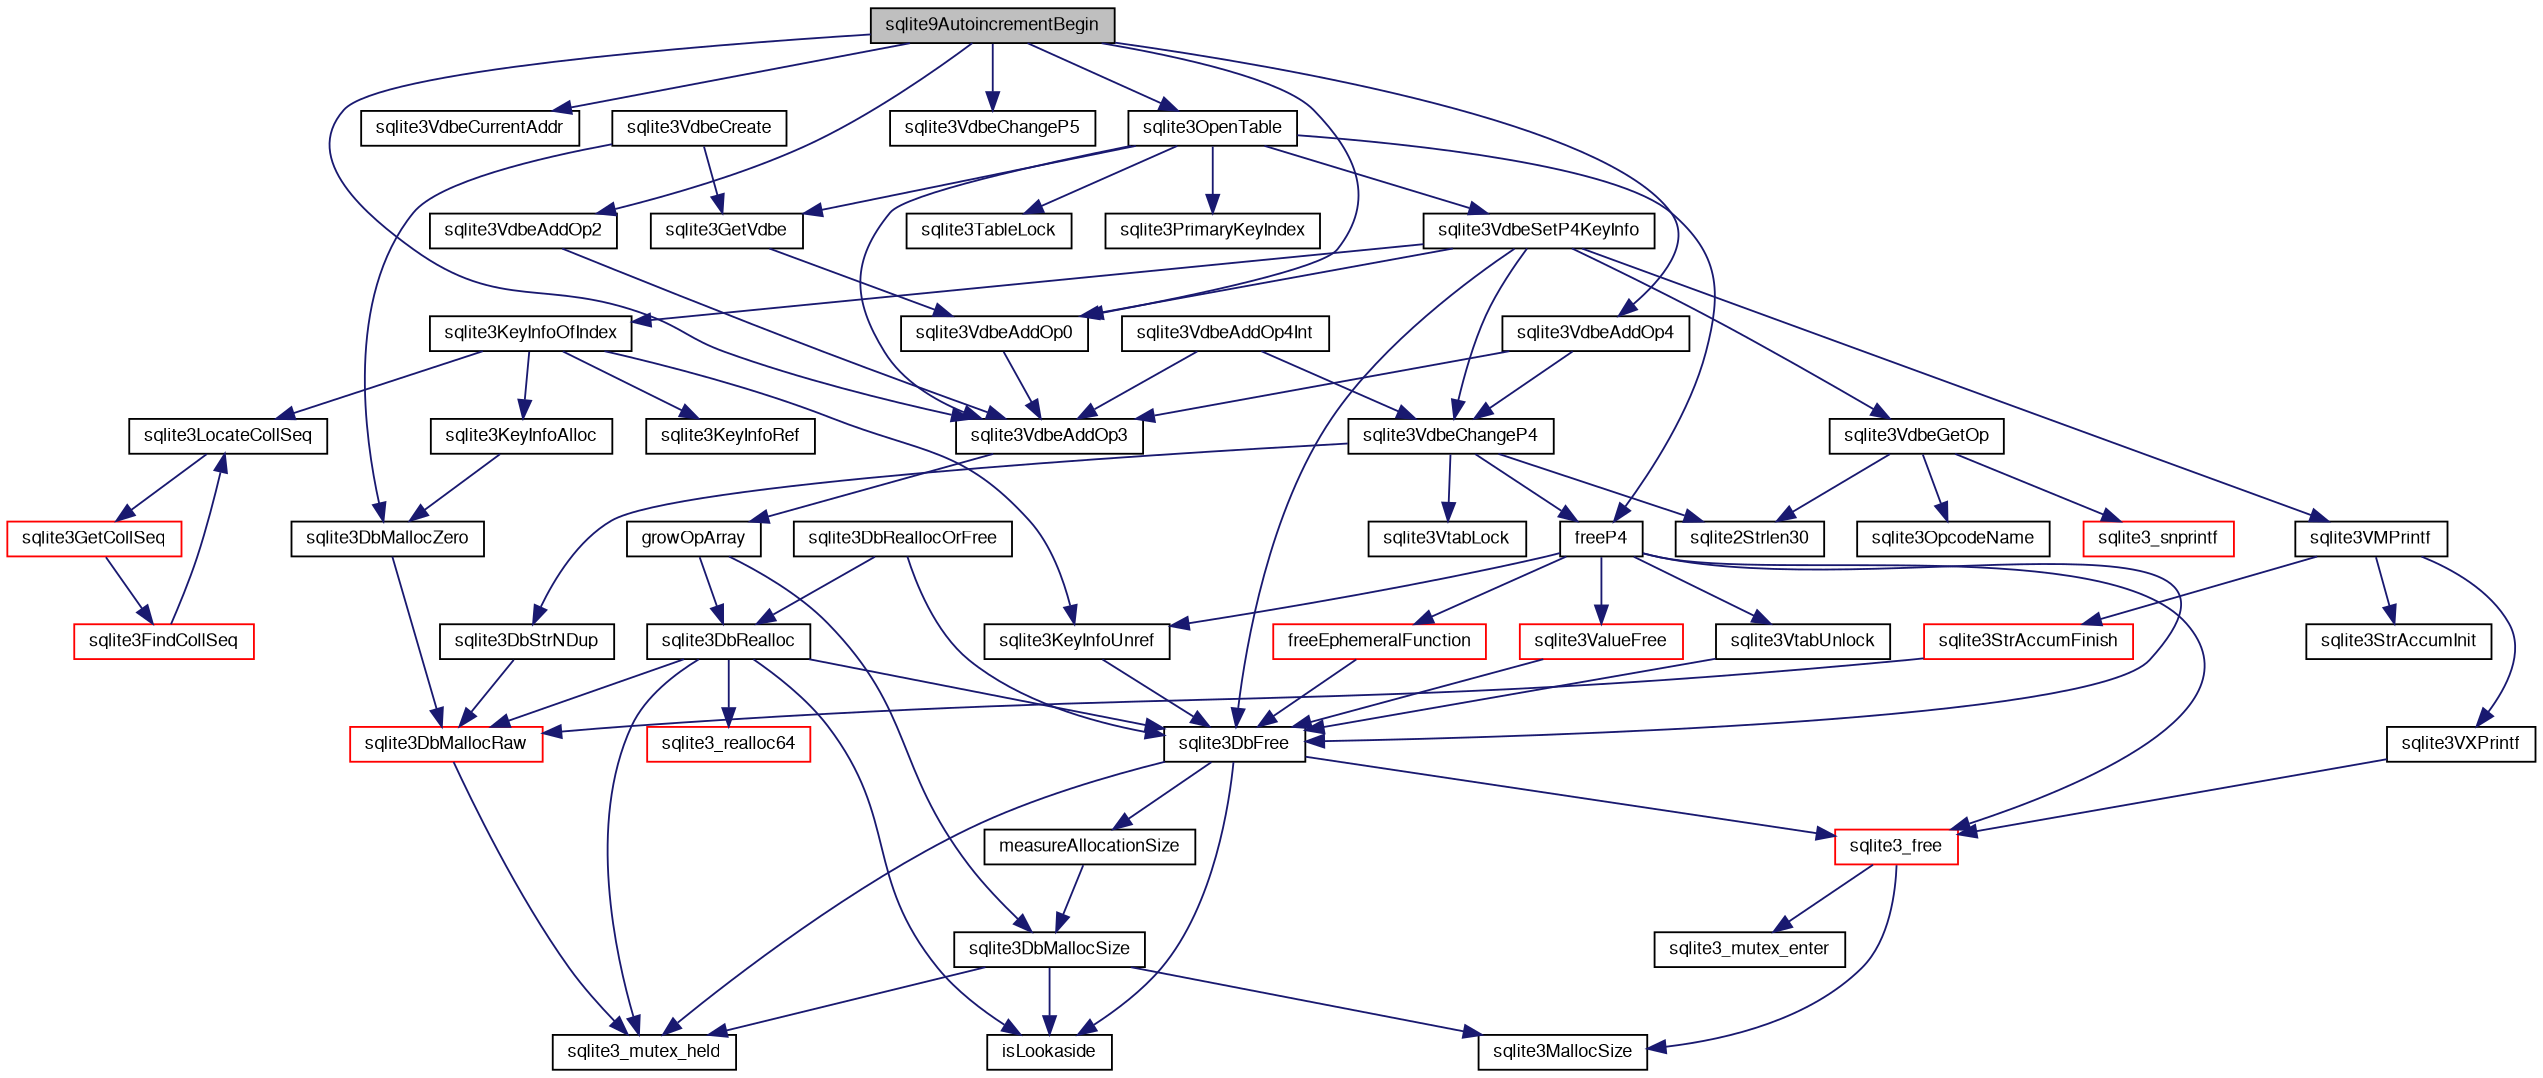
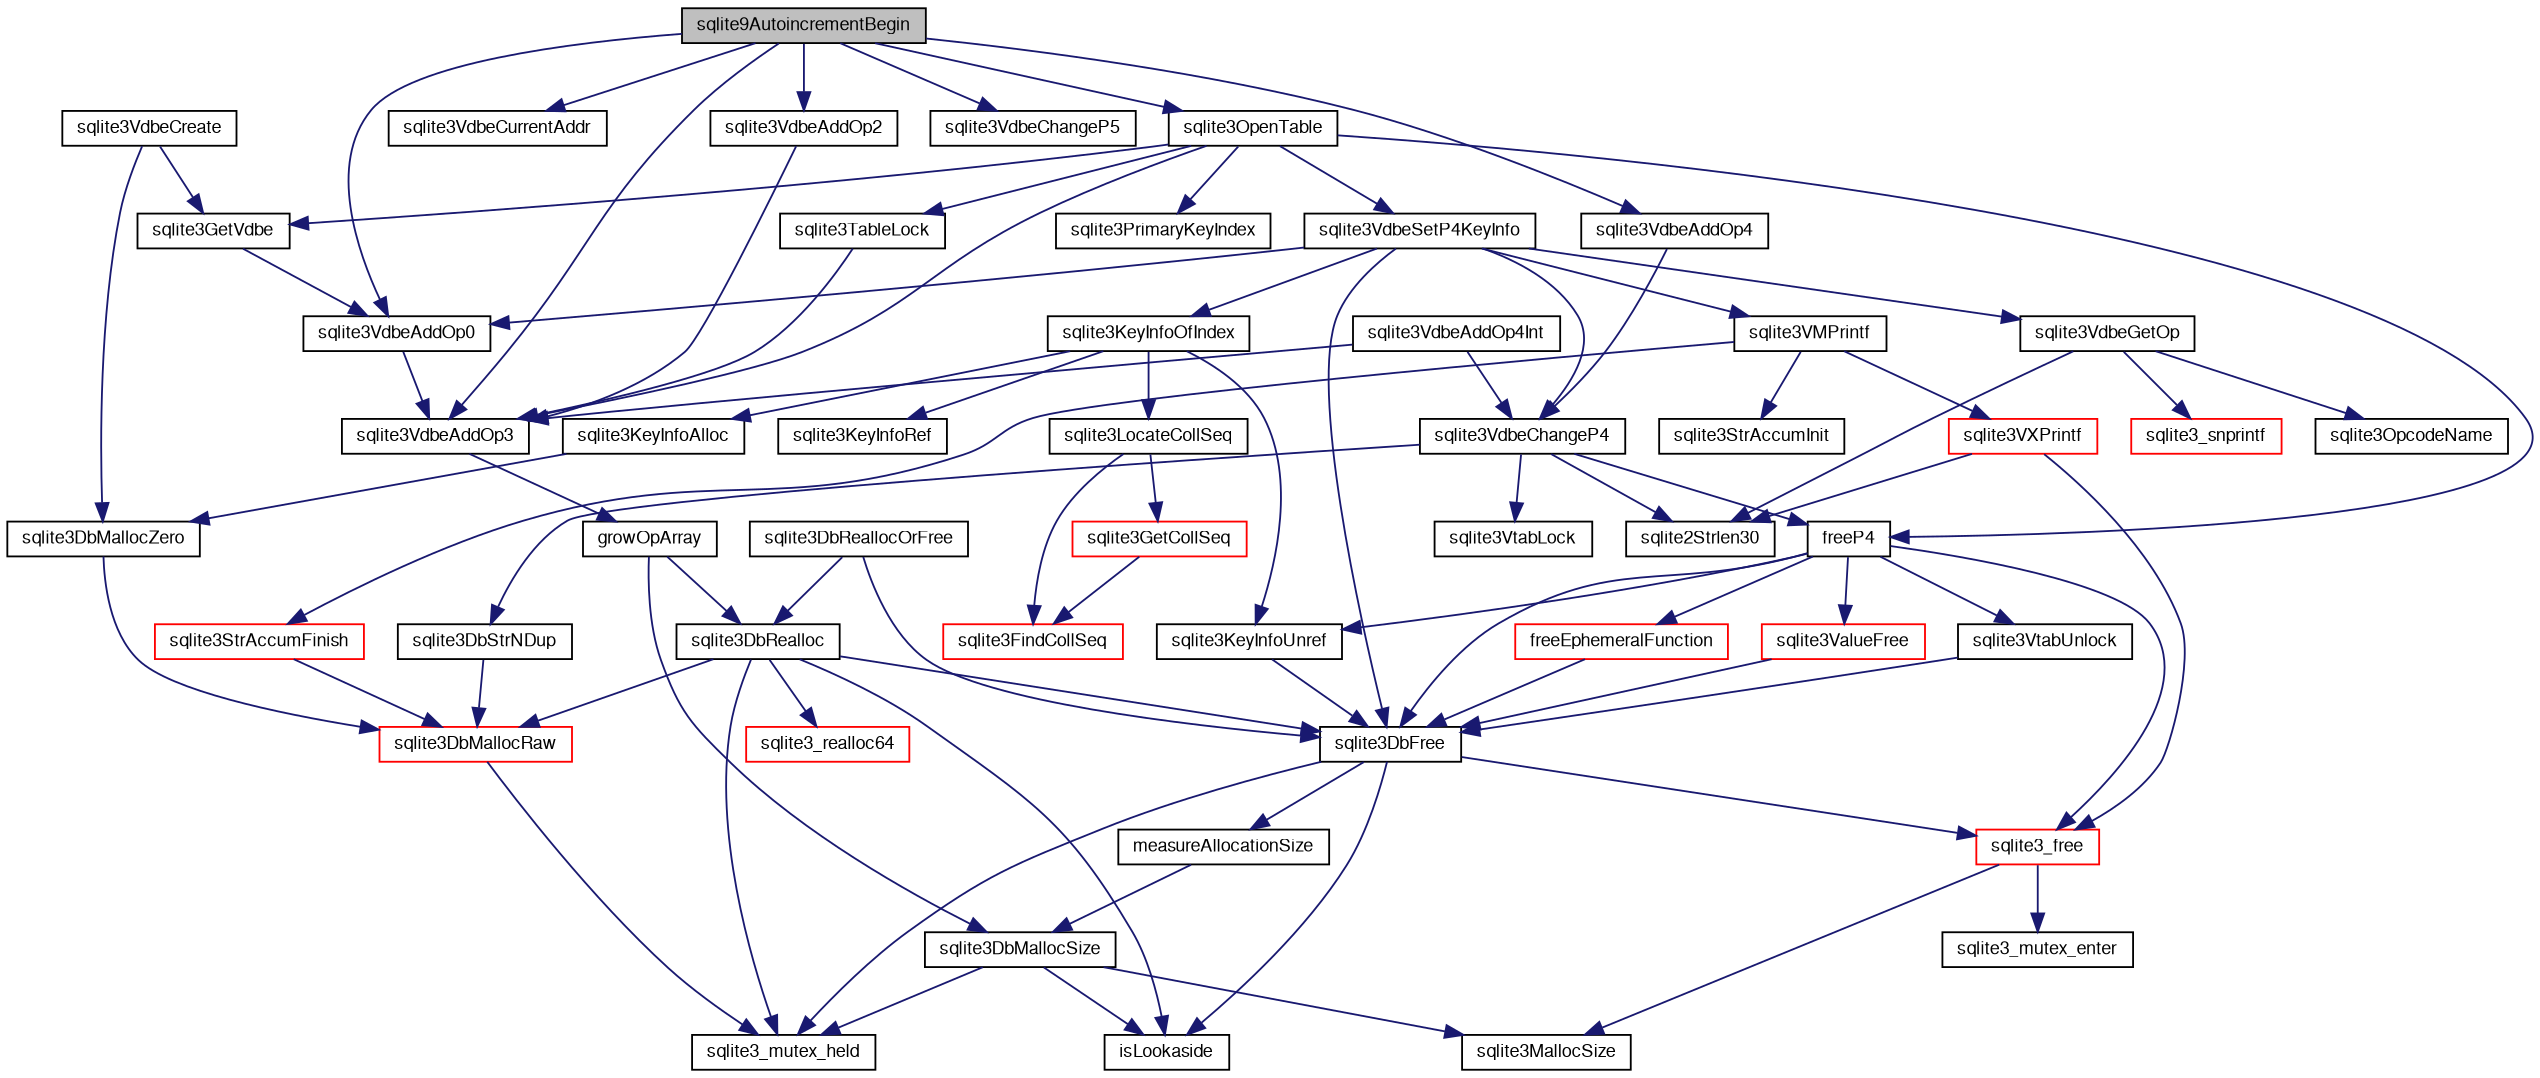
edge "sqlite3VdbeAddOp4" -> "sqlite3VdbeAddOp3": now "sqlite3TableLock" -> "sqlite3VdbeAddOp3"
edge "sqlite3VXPrintf" -> "sqlite2Strlen30": added
edge "sqlite3FindCollSeq" -> "sqlite3LocateCollSeq": reversed
node "sqlite3VXPrintf": color black -> red
